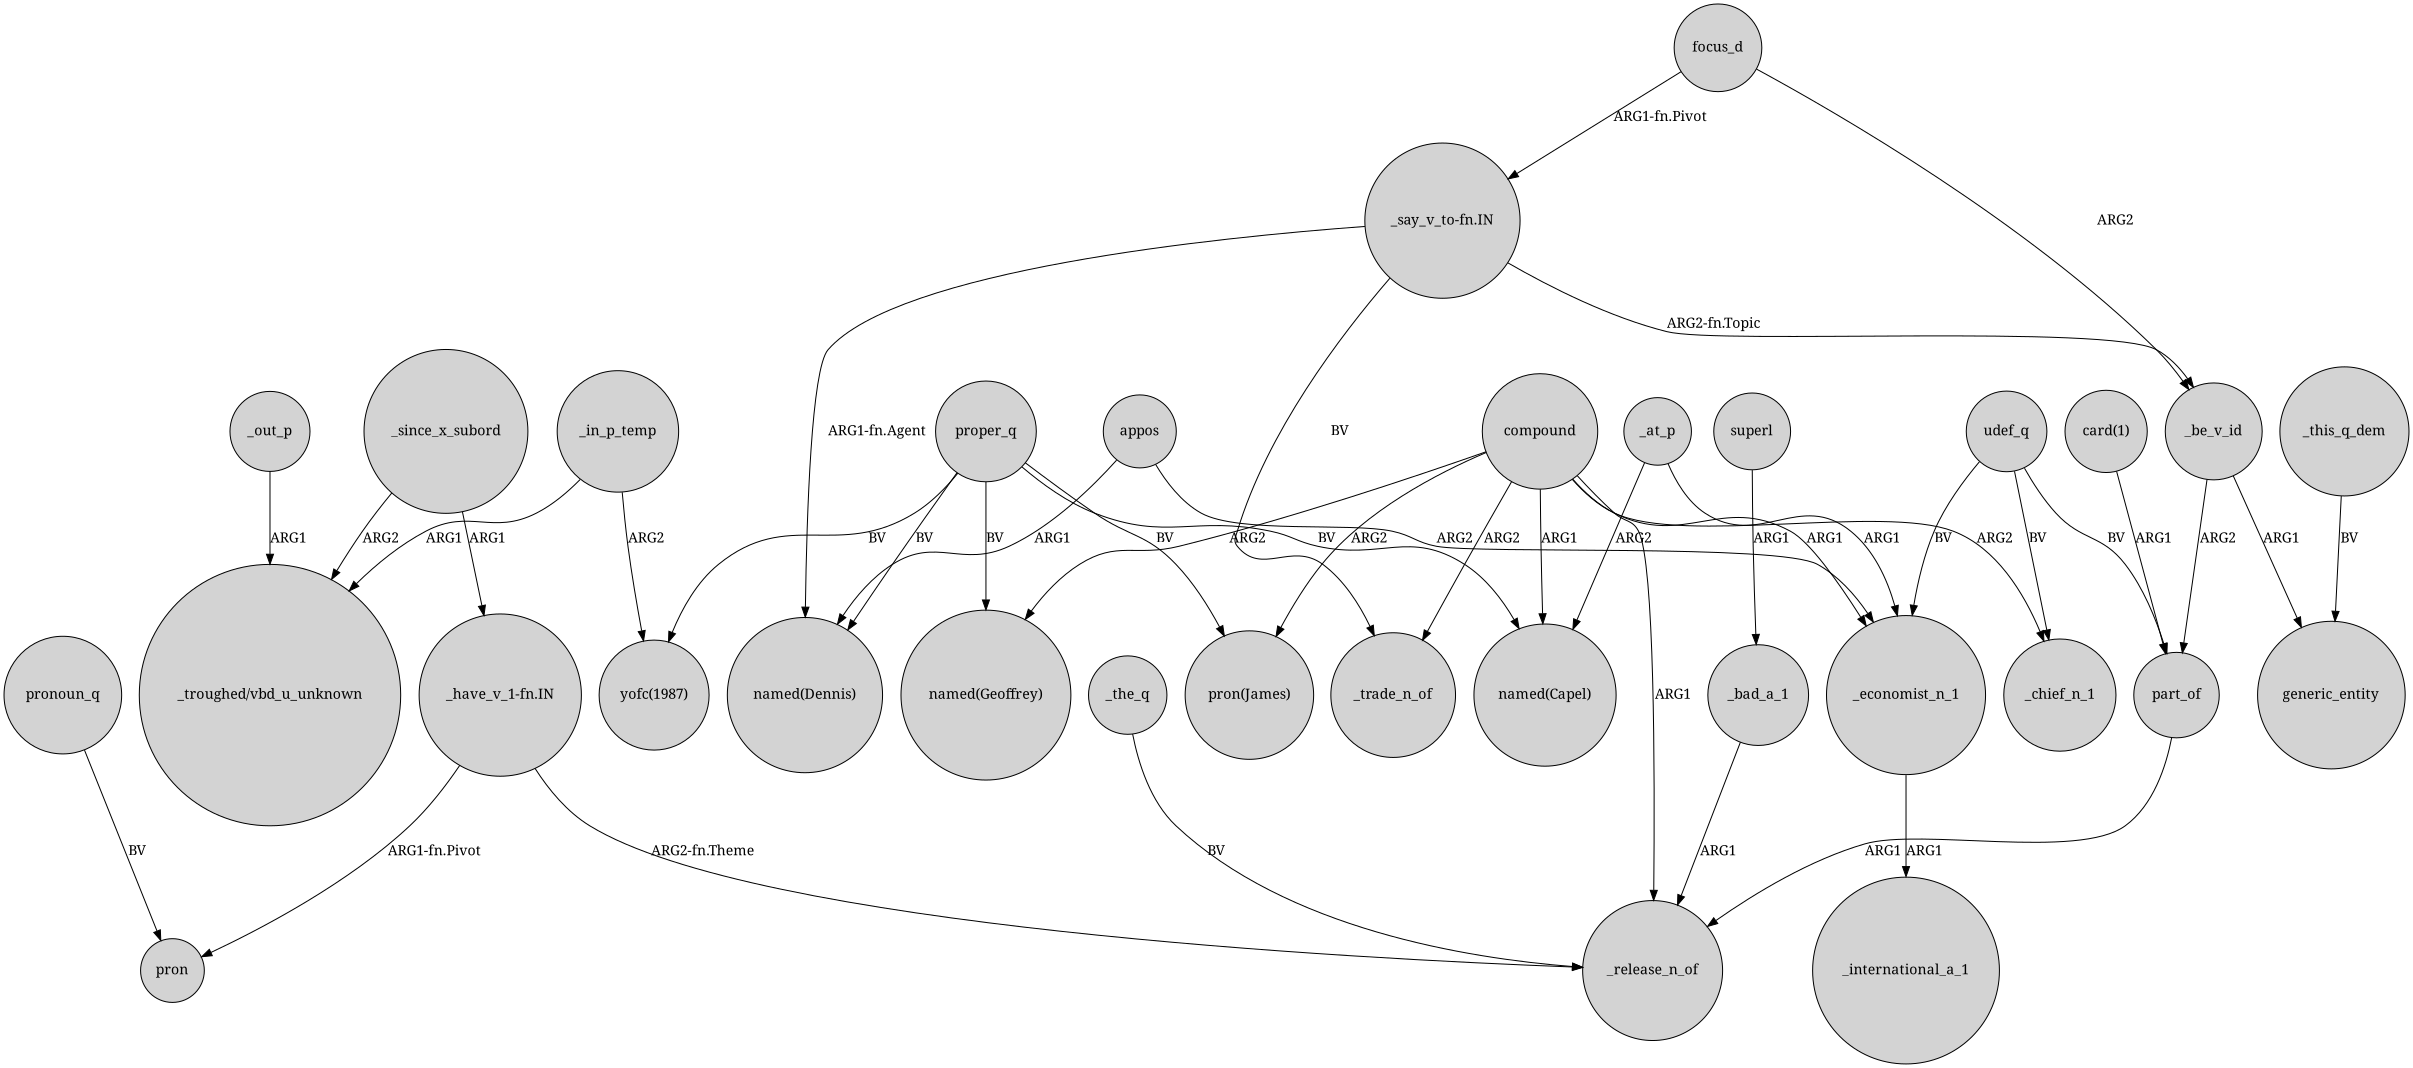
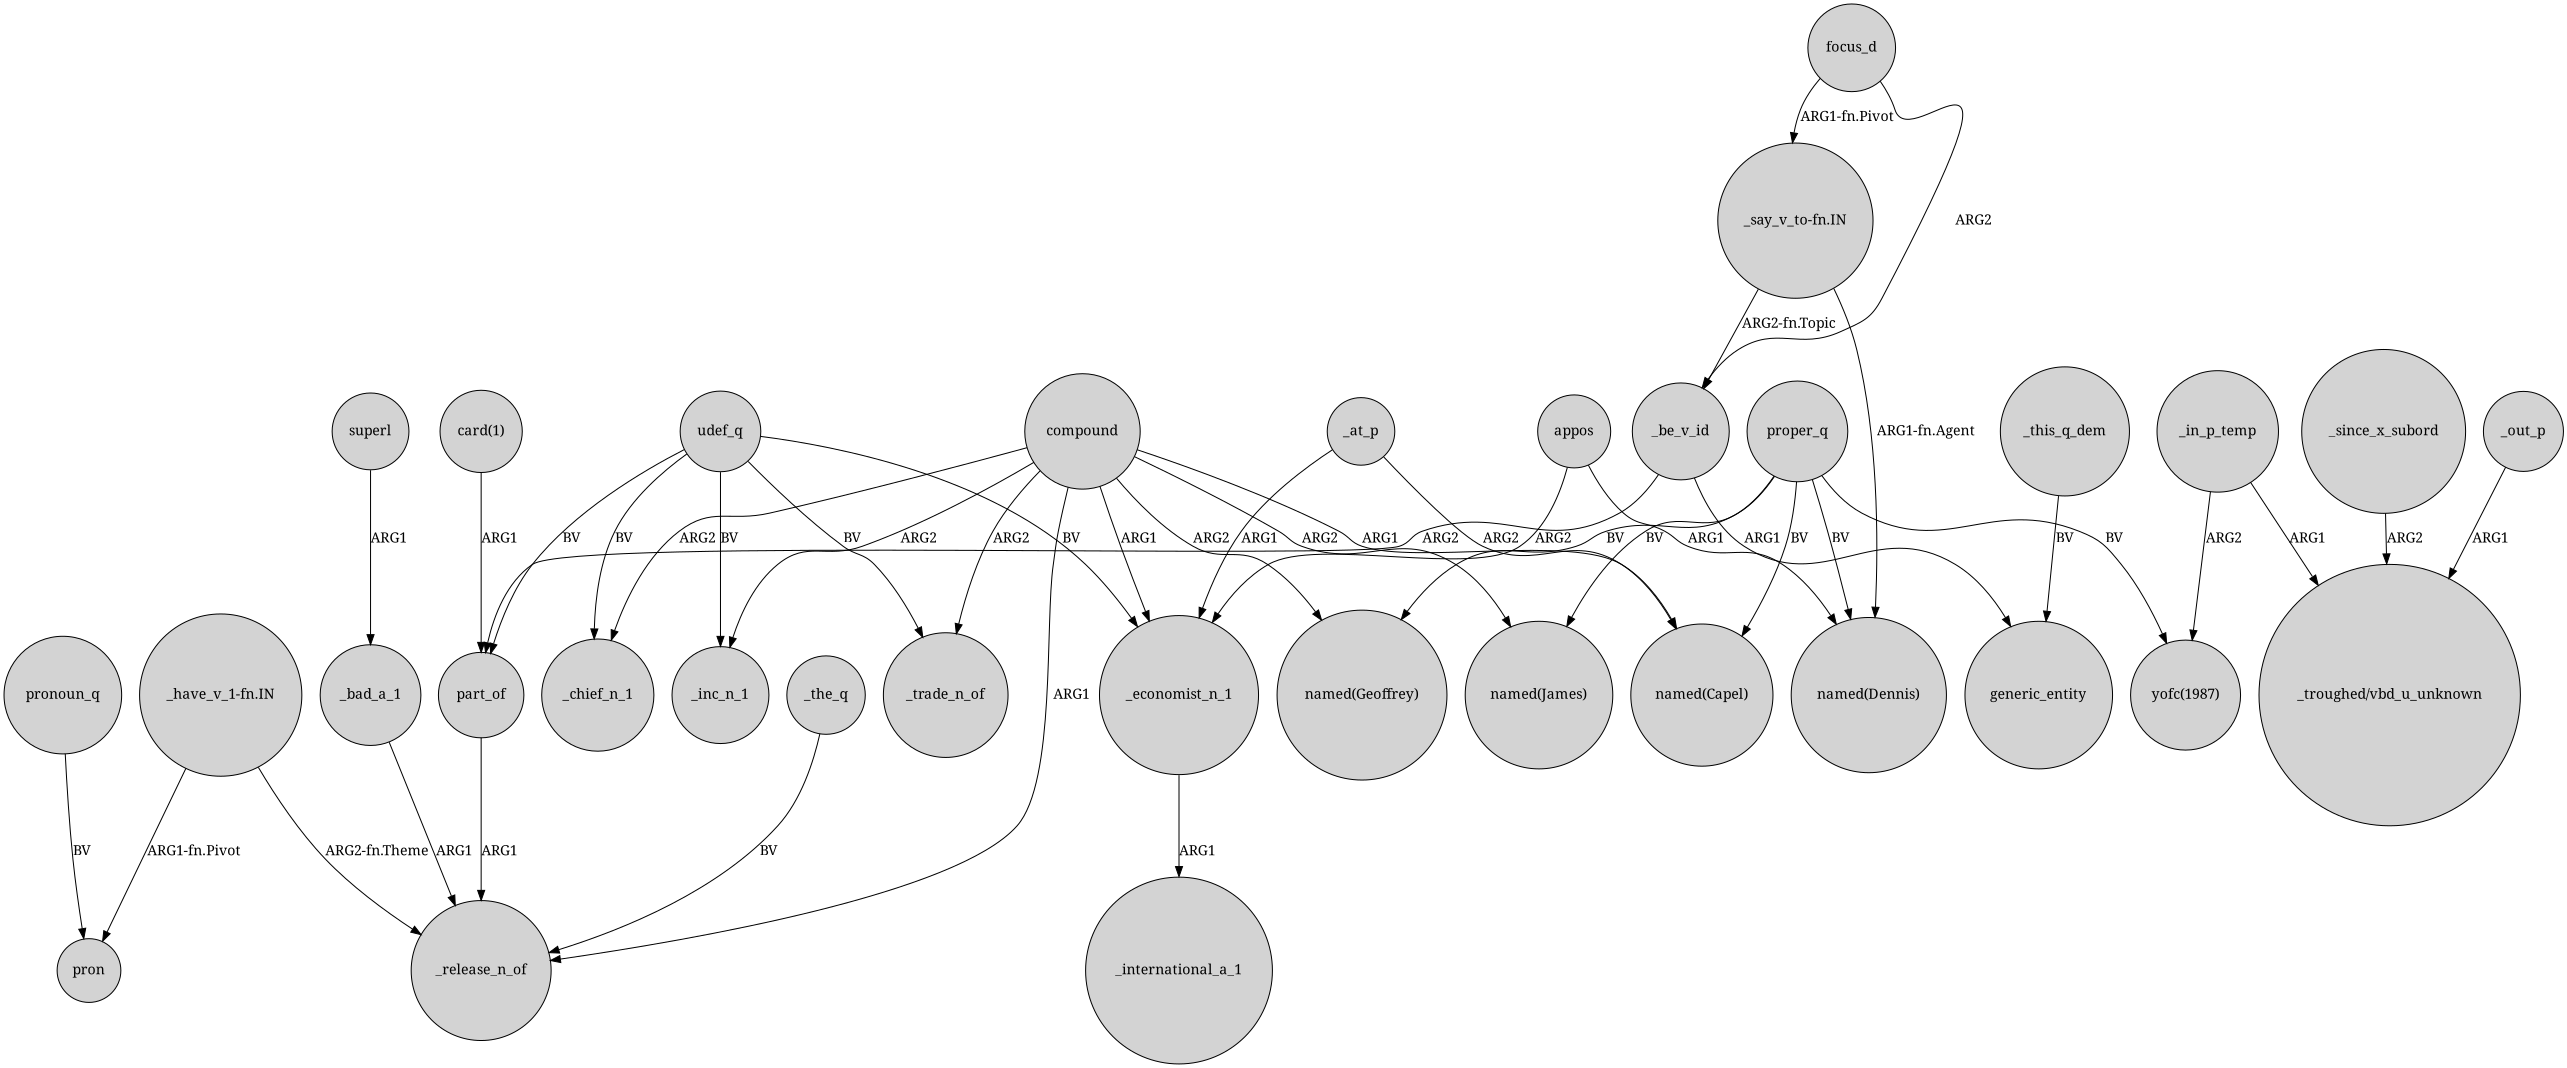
edge "_say_v_to-fn.IN" -> "_trade_n_of": now "udef_q" -> "_trade_n_of"
edge "_since_x_subord" -> "_have_v_1-fn.IN": removed, label "ARG1"
node "_inc_n_1": added
node "pron(James)": label "pron(James)" -> "named(James)"
